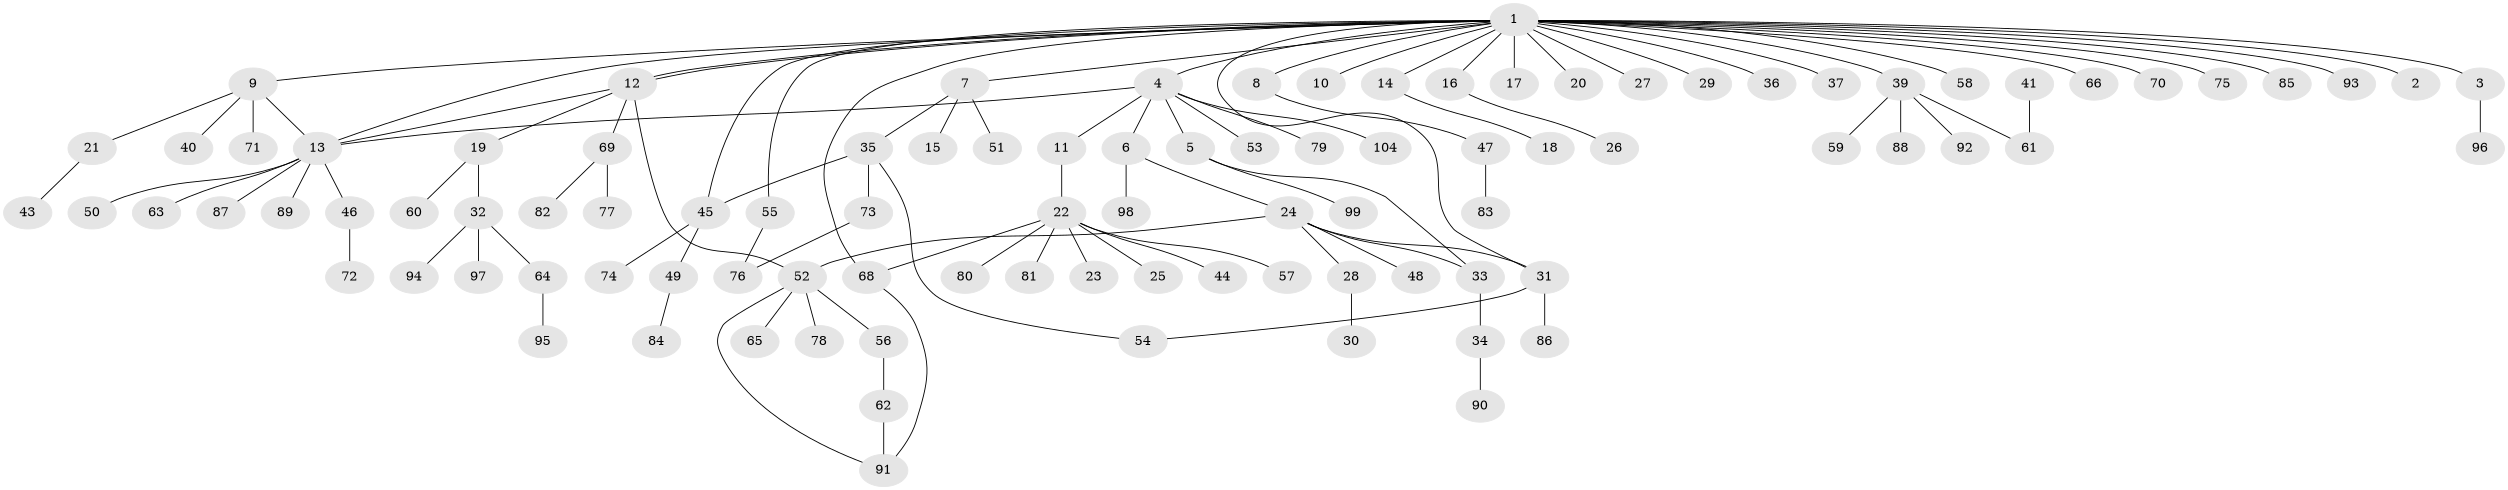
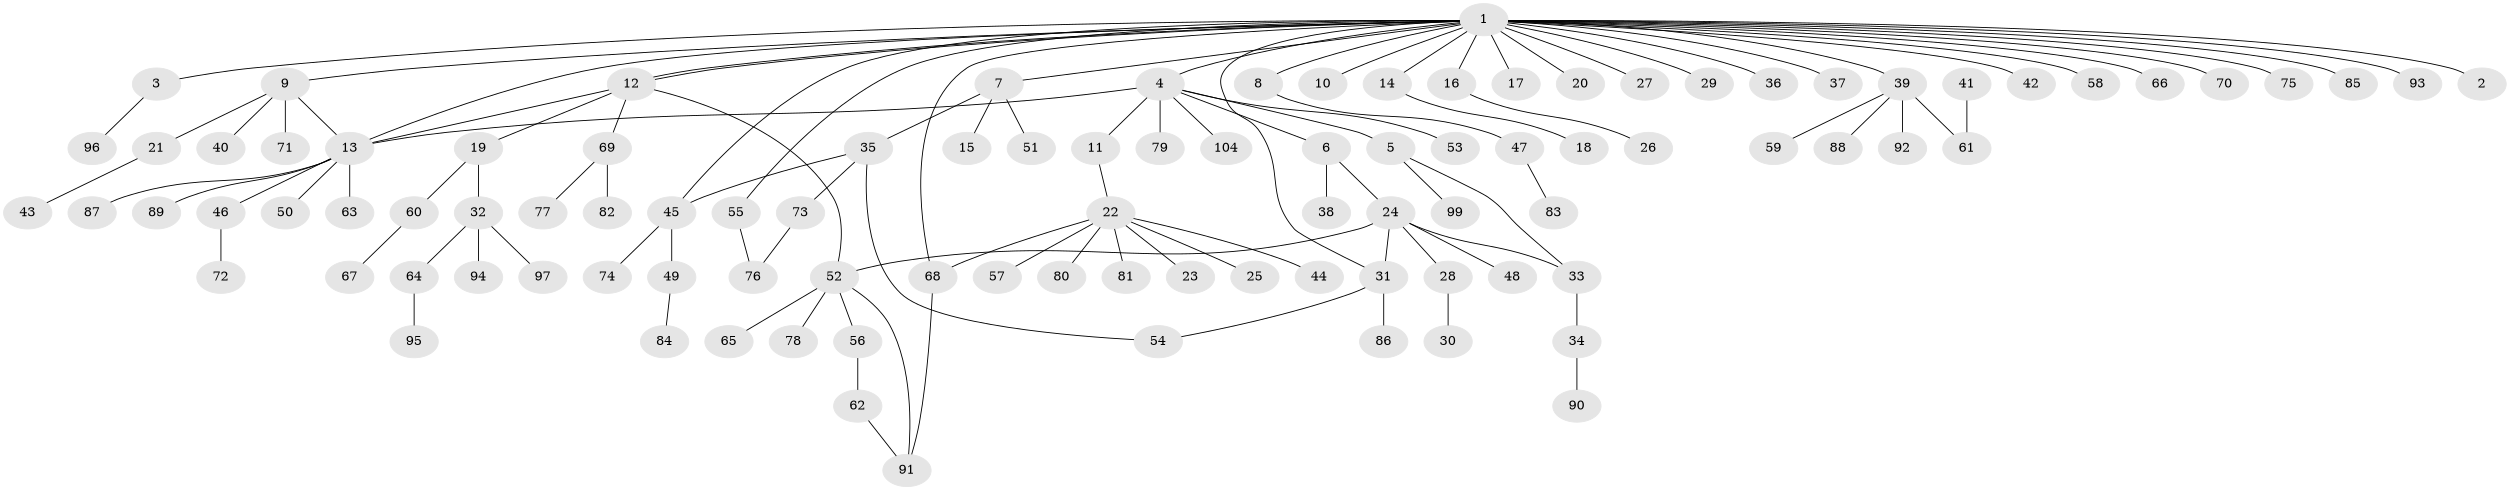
node "42": added
node "98": label "98" -> "38"
node "67": added
